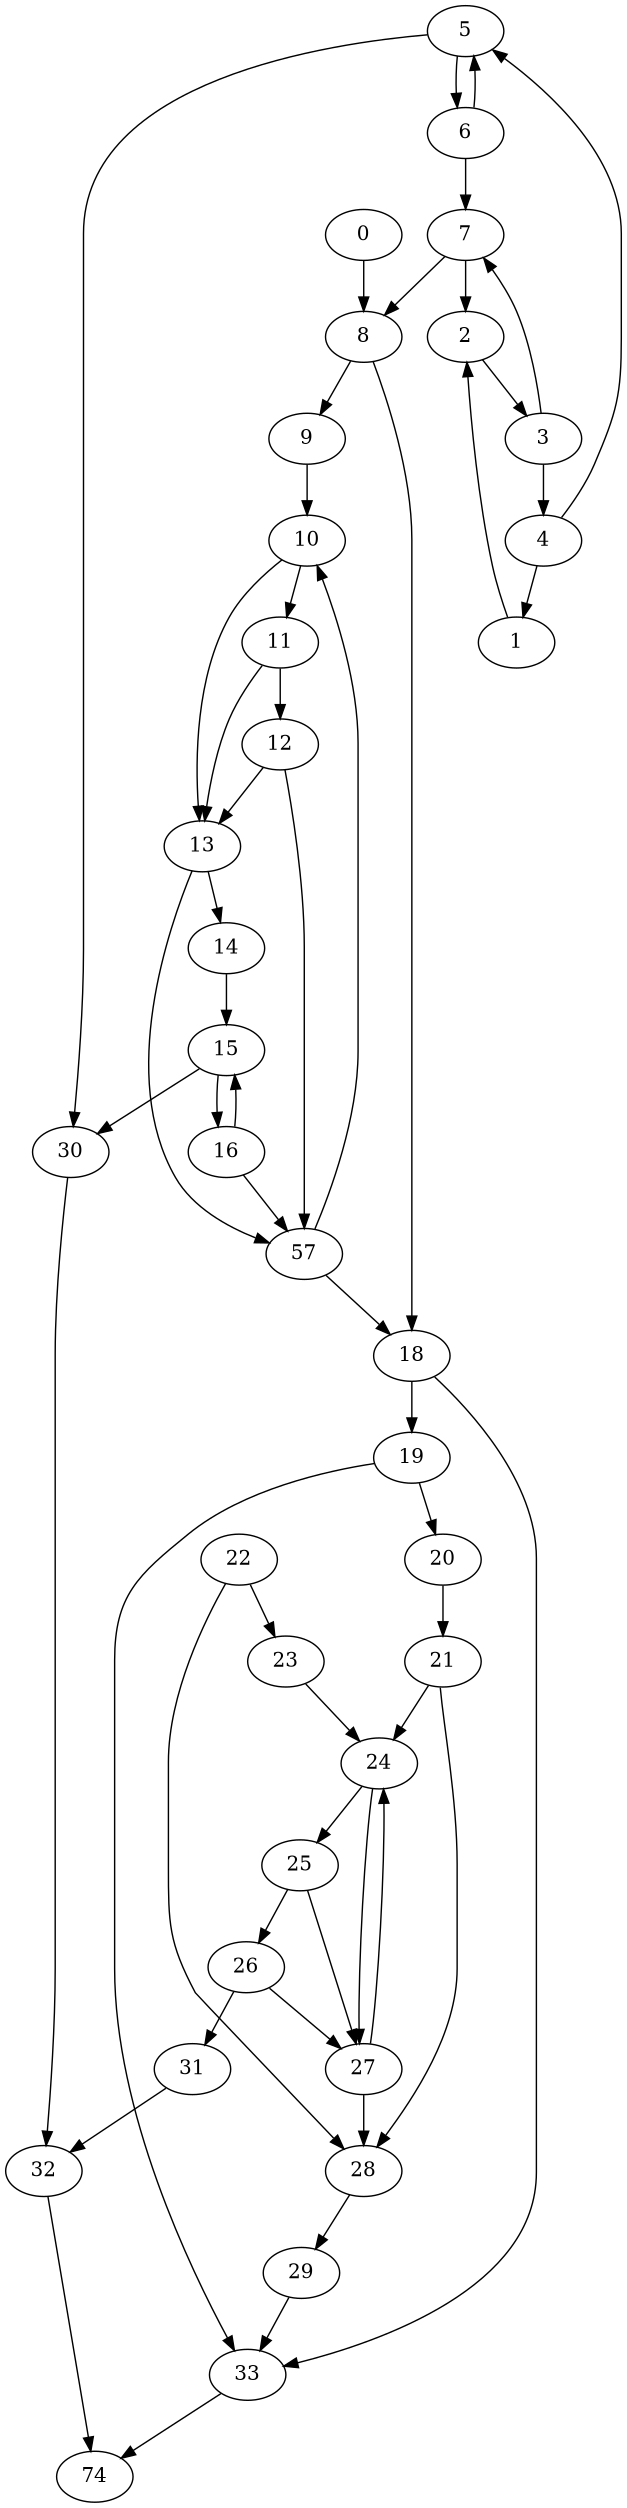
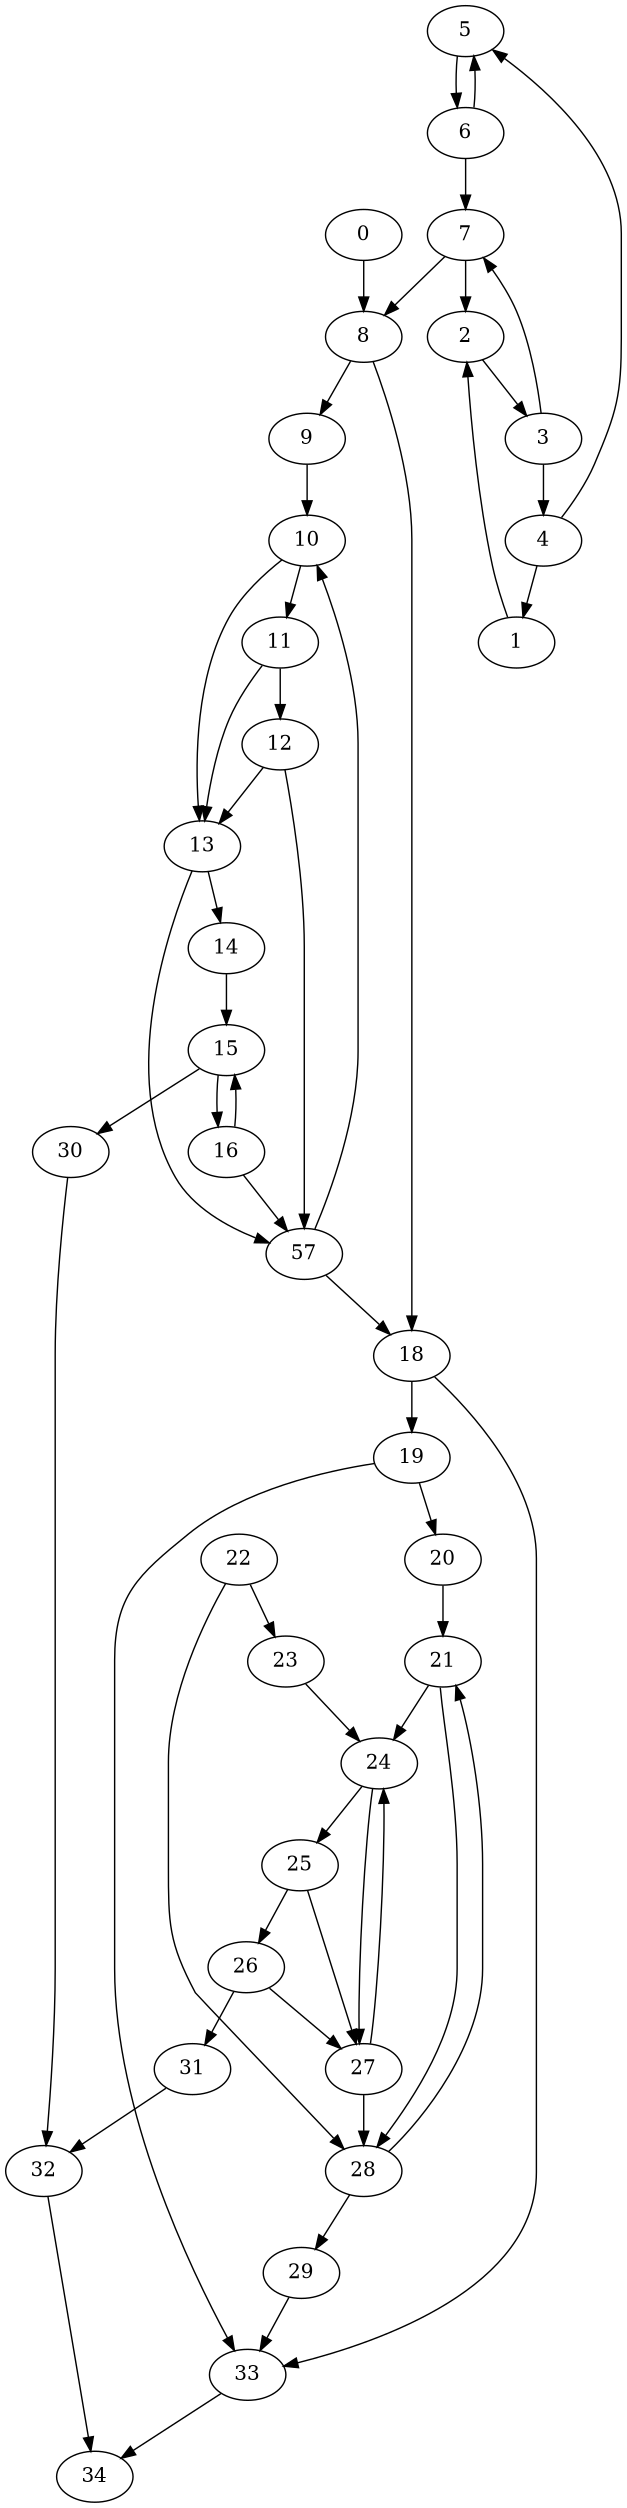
edge "5" -> "30": removed
edge "28" -> "21": added
node "74": label "74" -> "34"
